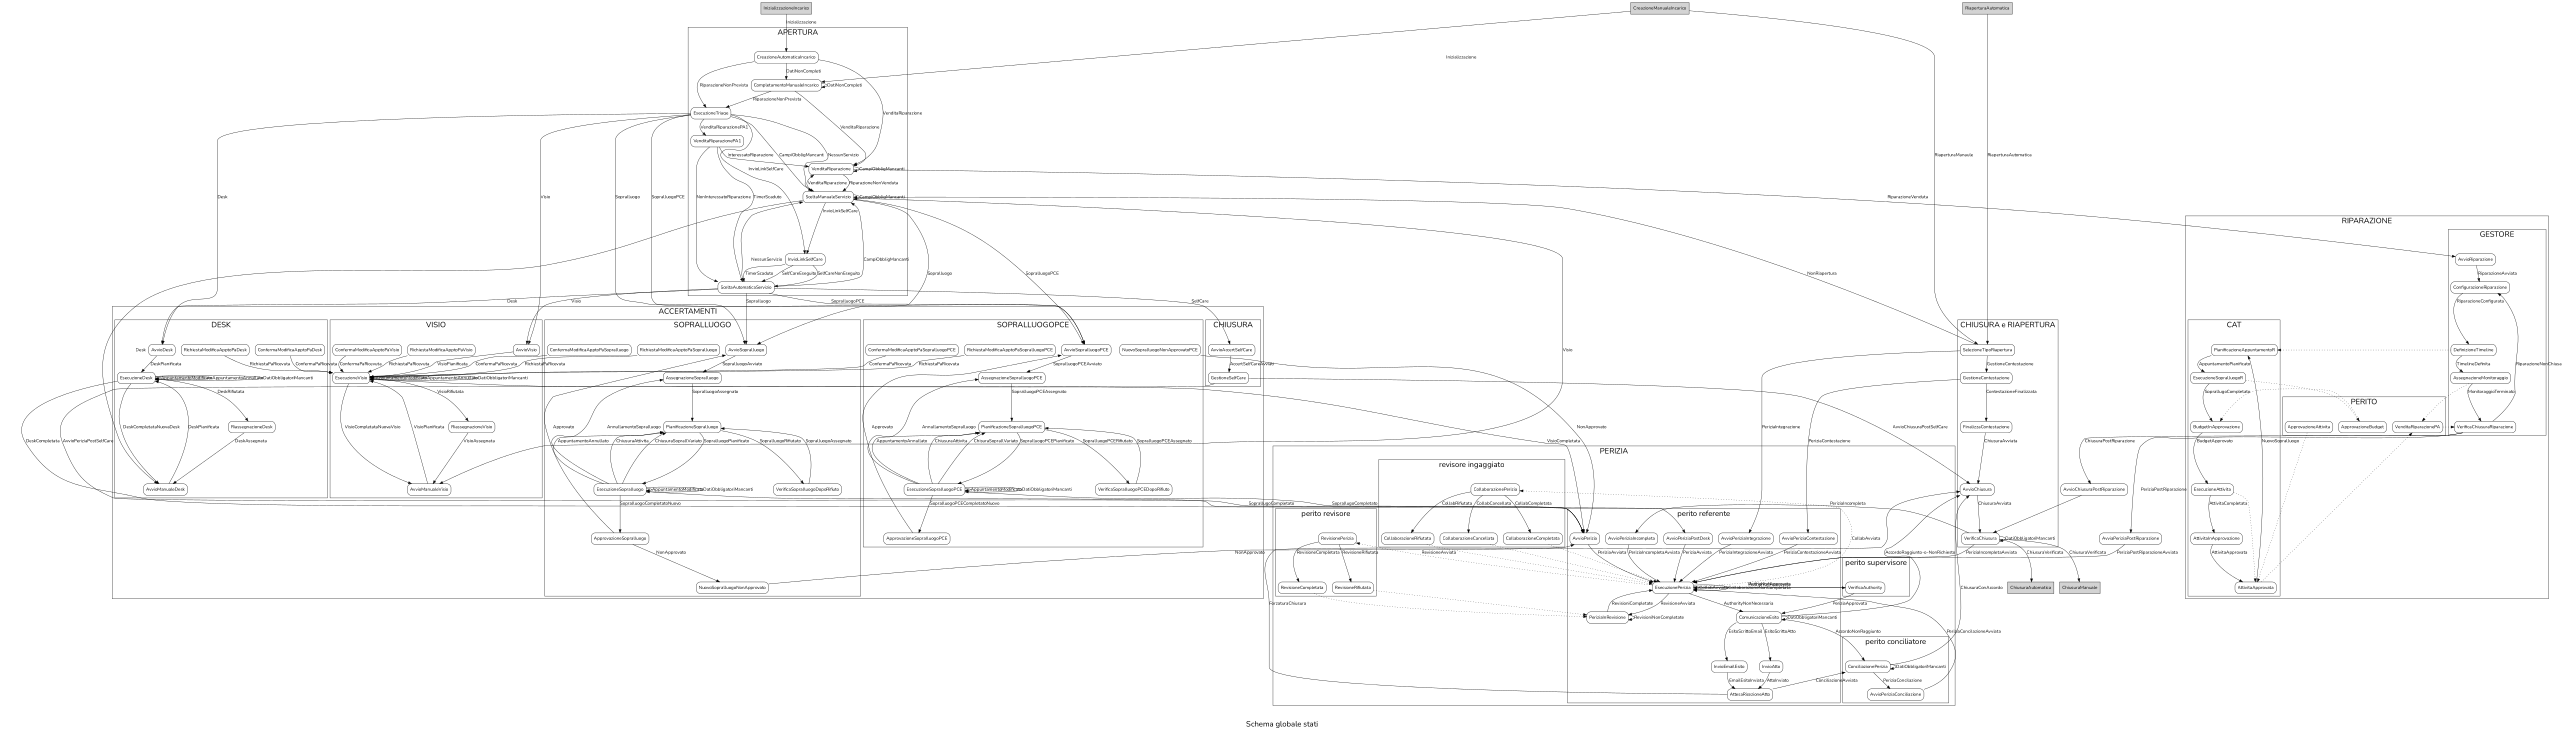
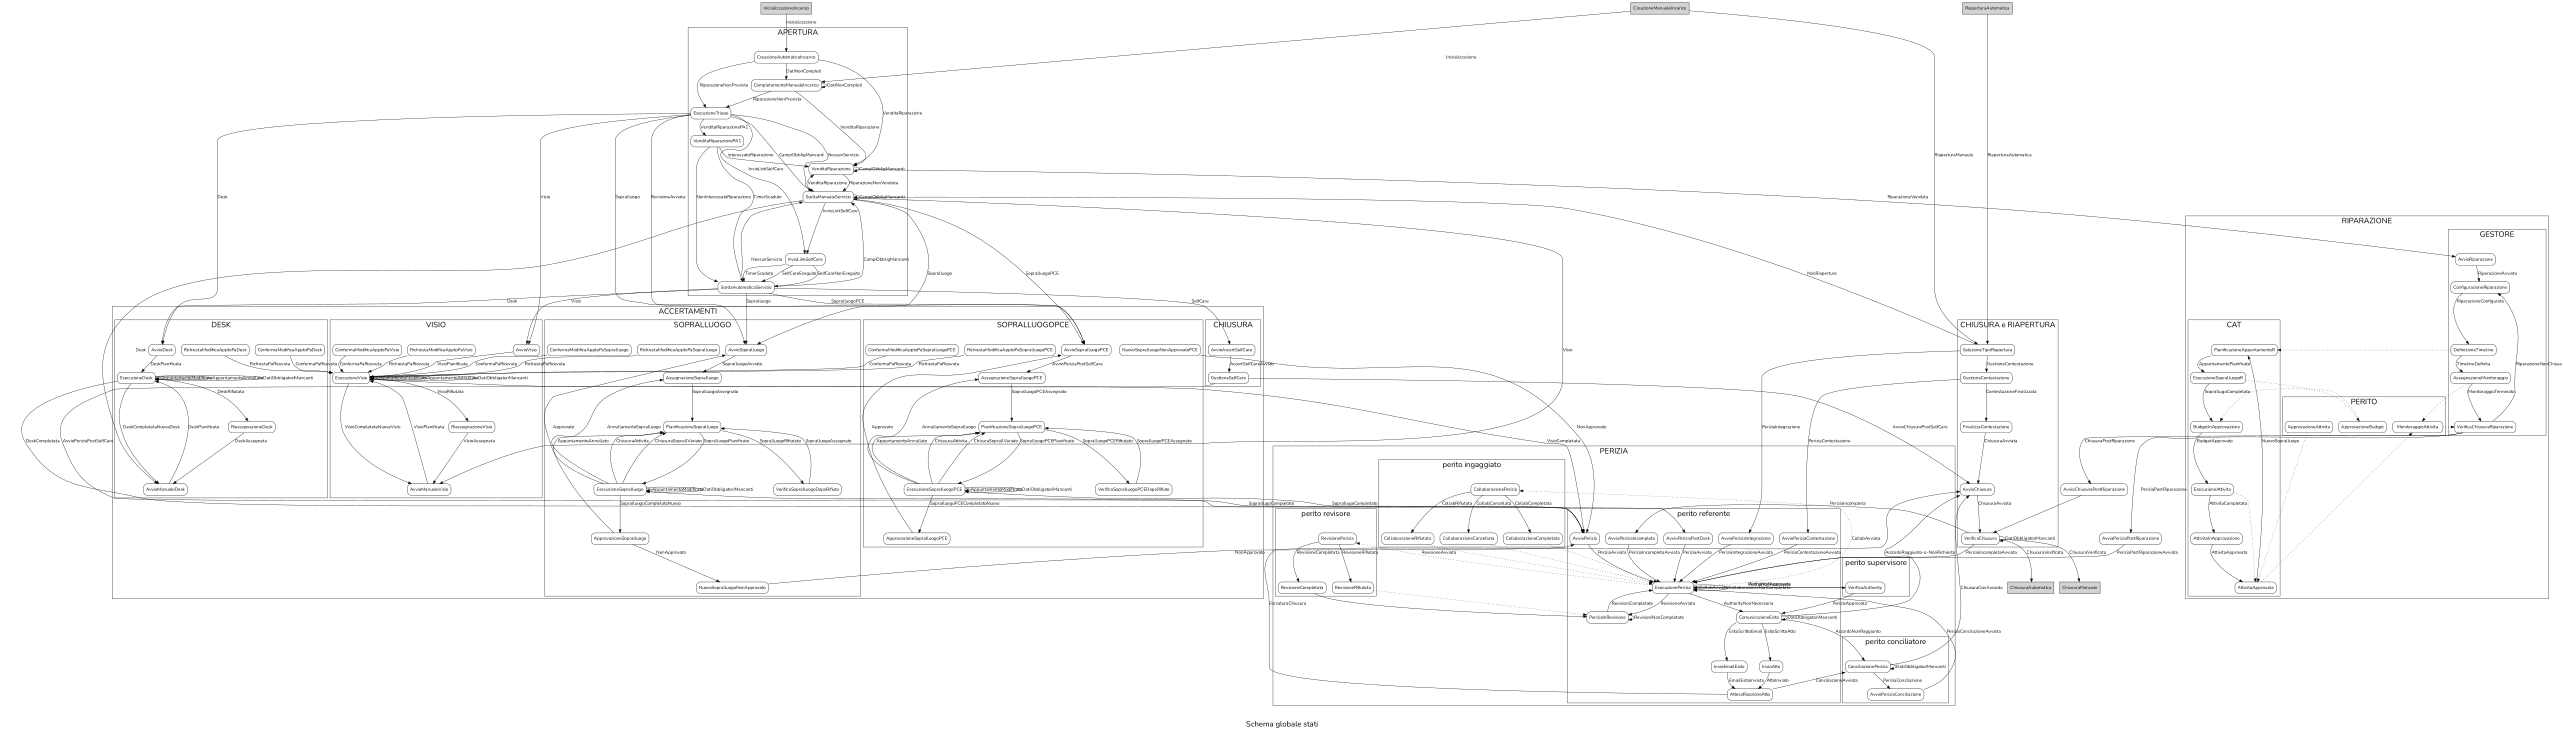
edge "EsecuzioneTriage" -> "AvvioSopralluogoPCE": label "SopralluogoPCE" -> "RevisioneAvviata"
edge "AvvioSopralluogoPCE" -> "AssegnazioneSopralluogoPCE": label "SopralluogoPCEAvviato" -> "AvvioPeriziaPostSelfCare"
node "VenditaRiparazionePA": label "VenditaRiparazionePA" -> "MonitoraggioAttivita"
cluster "revisore ingaggiato": label "revisore ingaggiato" -> "perito ingaggiato"
edge "RevisioneCompletata" -> "PeriziaInRevisione": style dotted -> solid
